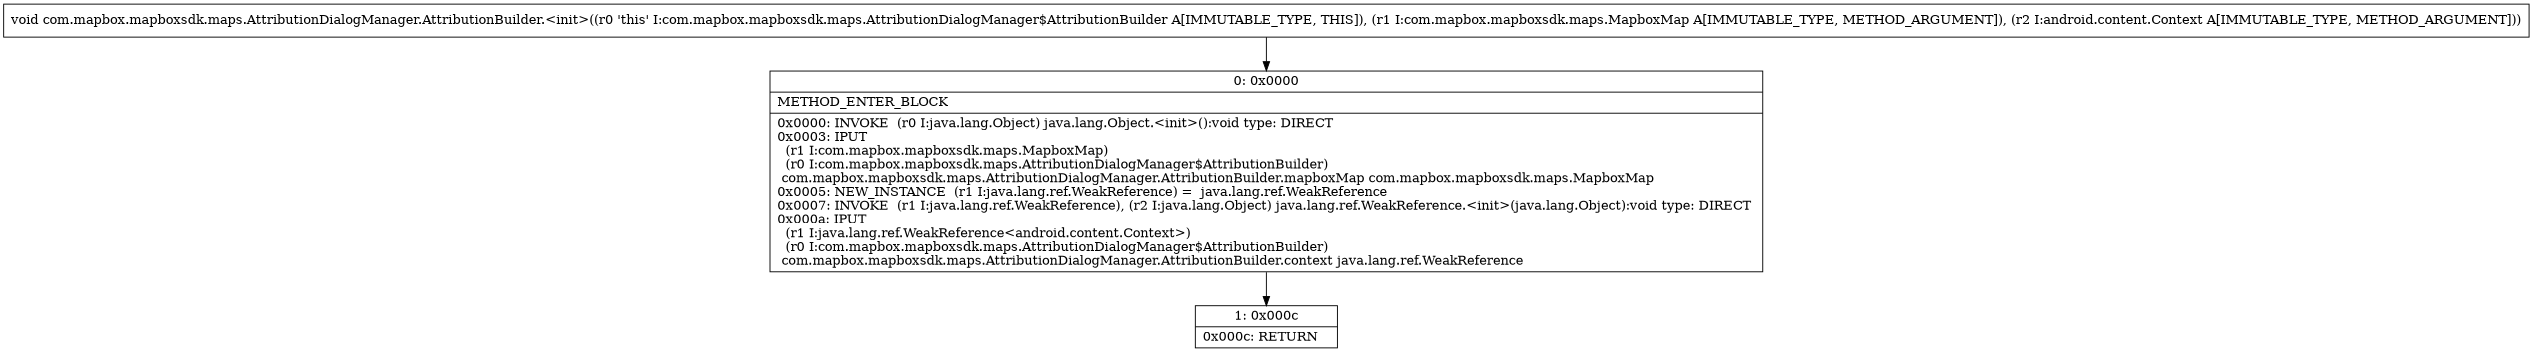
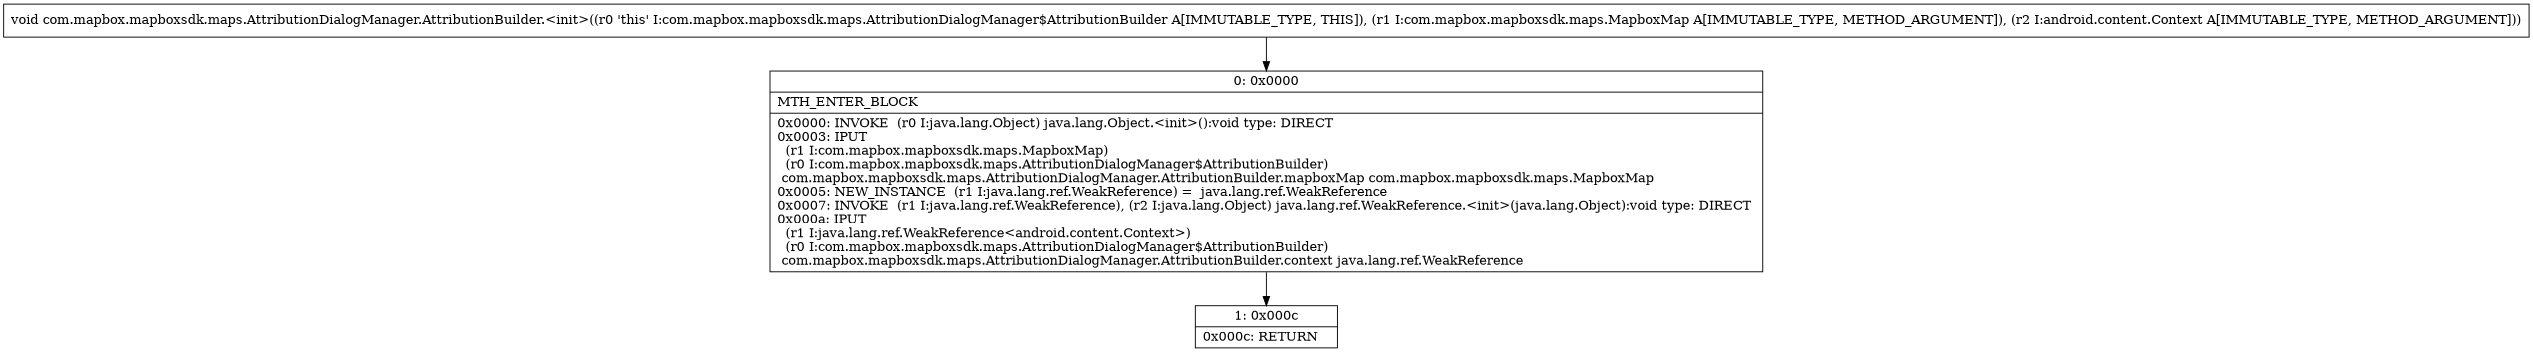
node "0: 0x0000": text "METHOD_ENTER_BLOCK" -> "MTH_ENTER_BLOCK"
